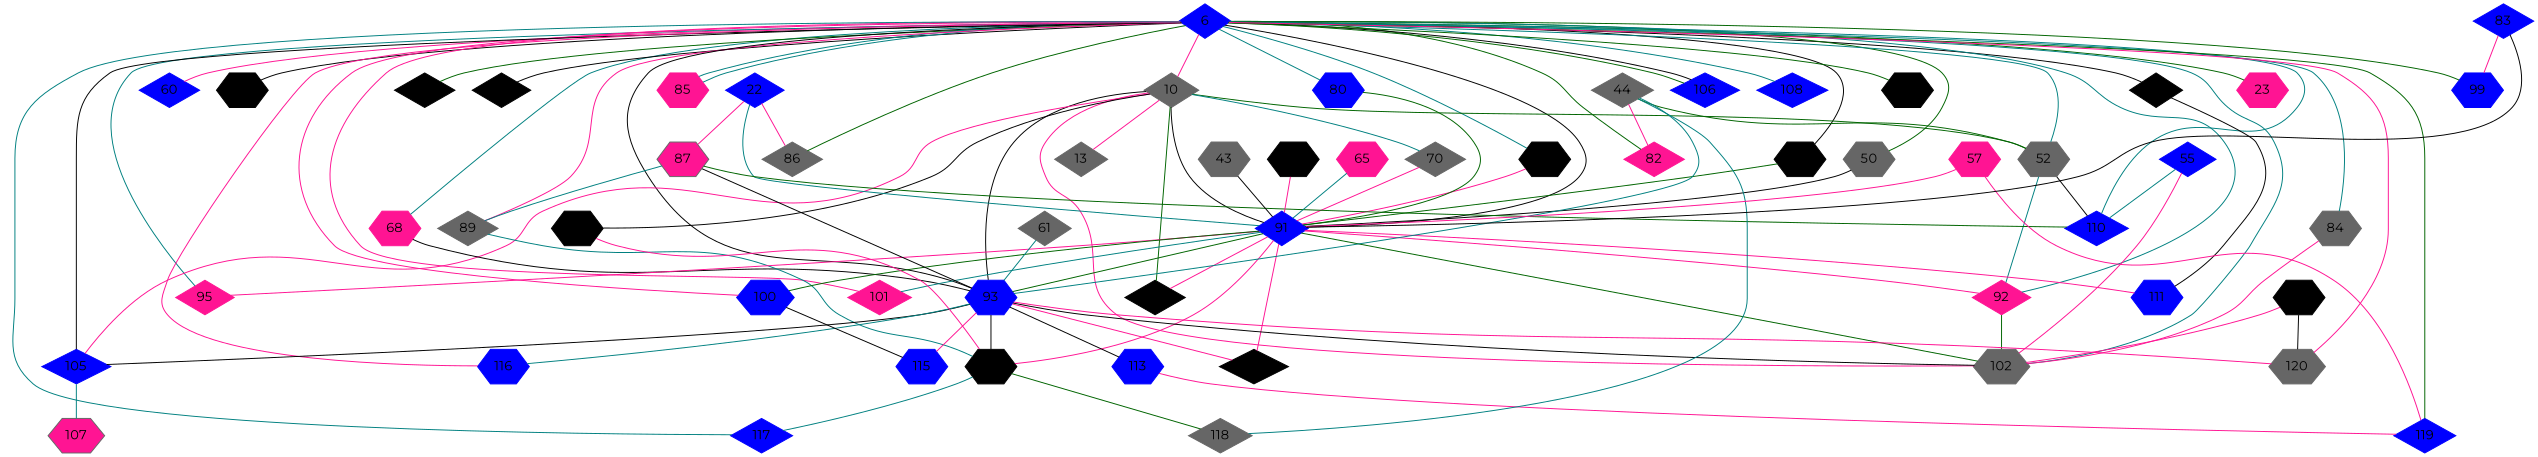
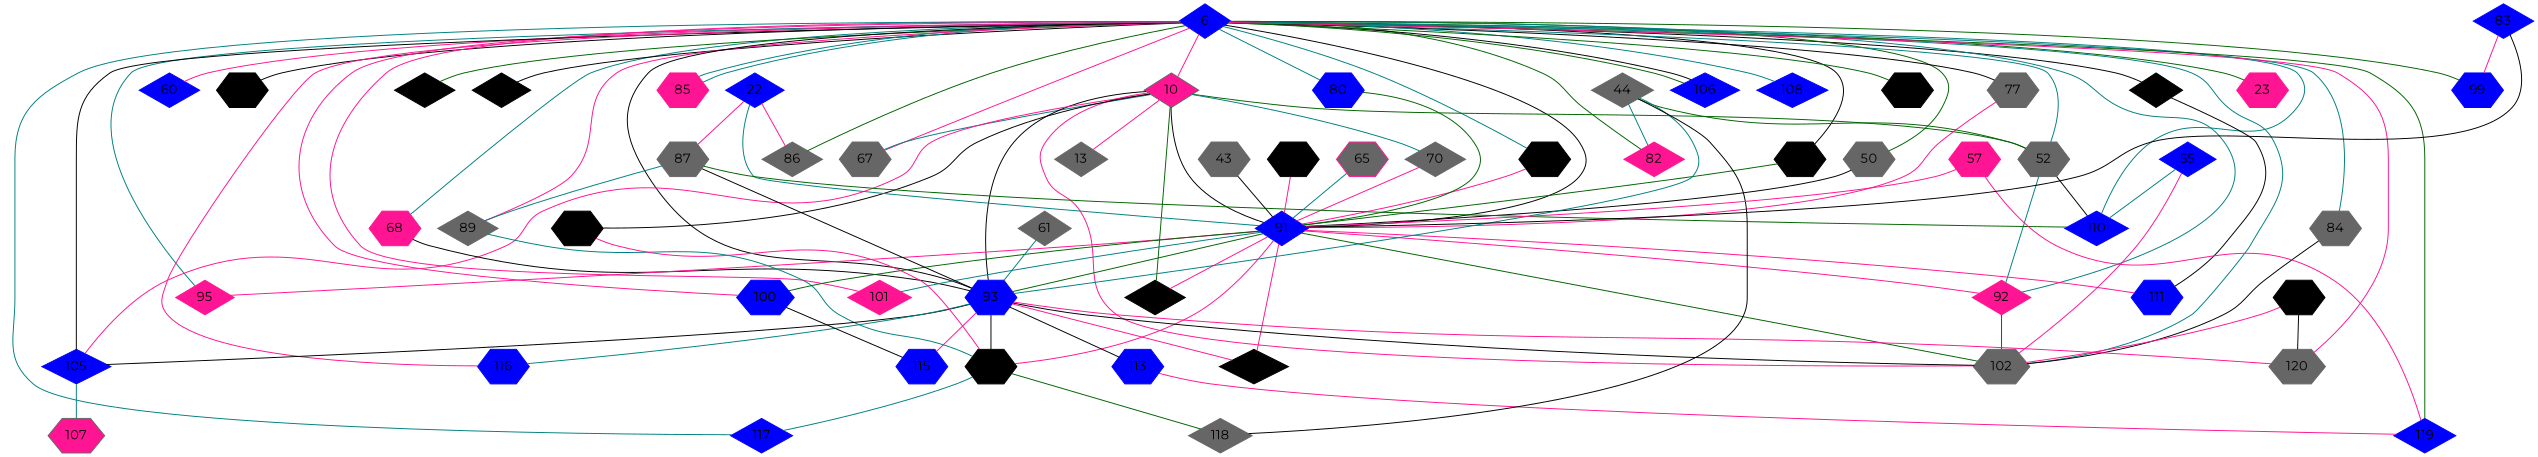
node "10": fillcolor gray40 -> deeppink
node "77": added
edge "44" -- "82": color deeppink -> teal
node "87": fillcolor deeppink -> gray40
node "67": added
node "65": fillcolor deeppink -> gray40
edge "84" -- "102": color deeppink -> black
edge "44" -- "118": color teal -> black
